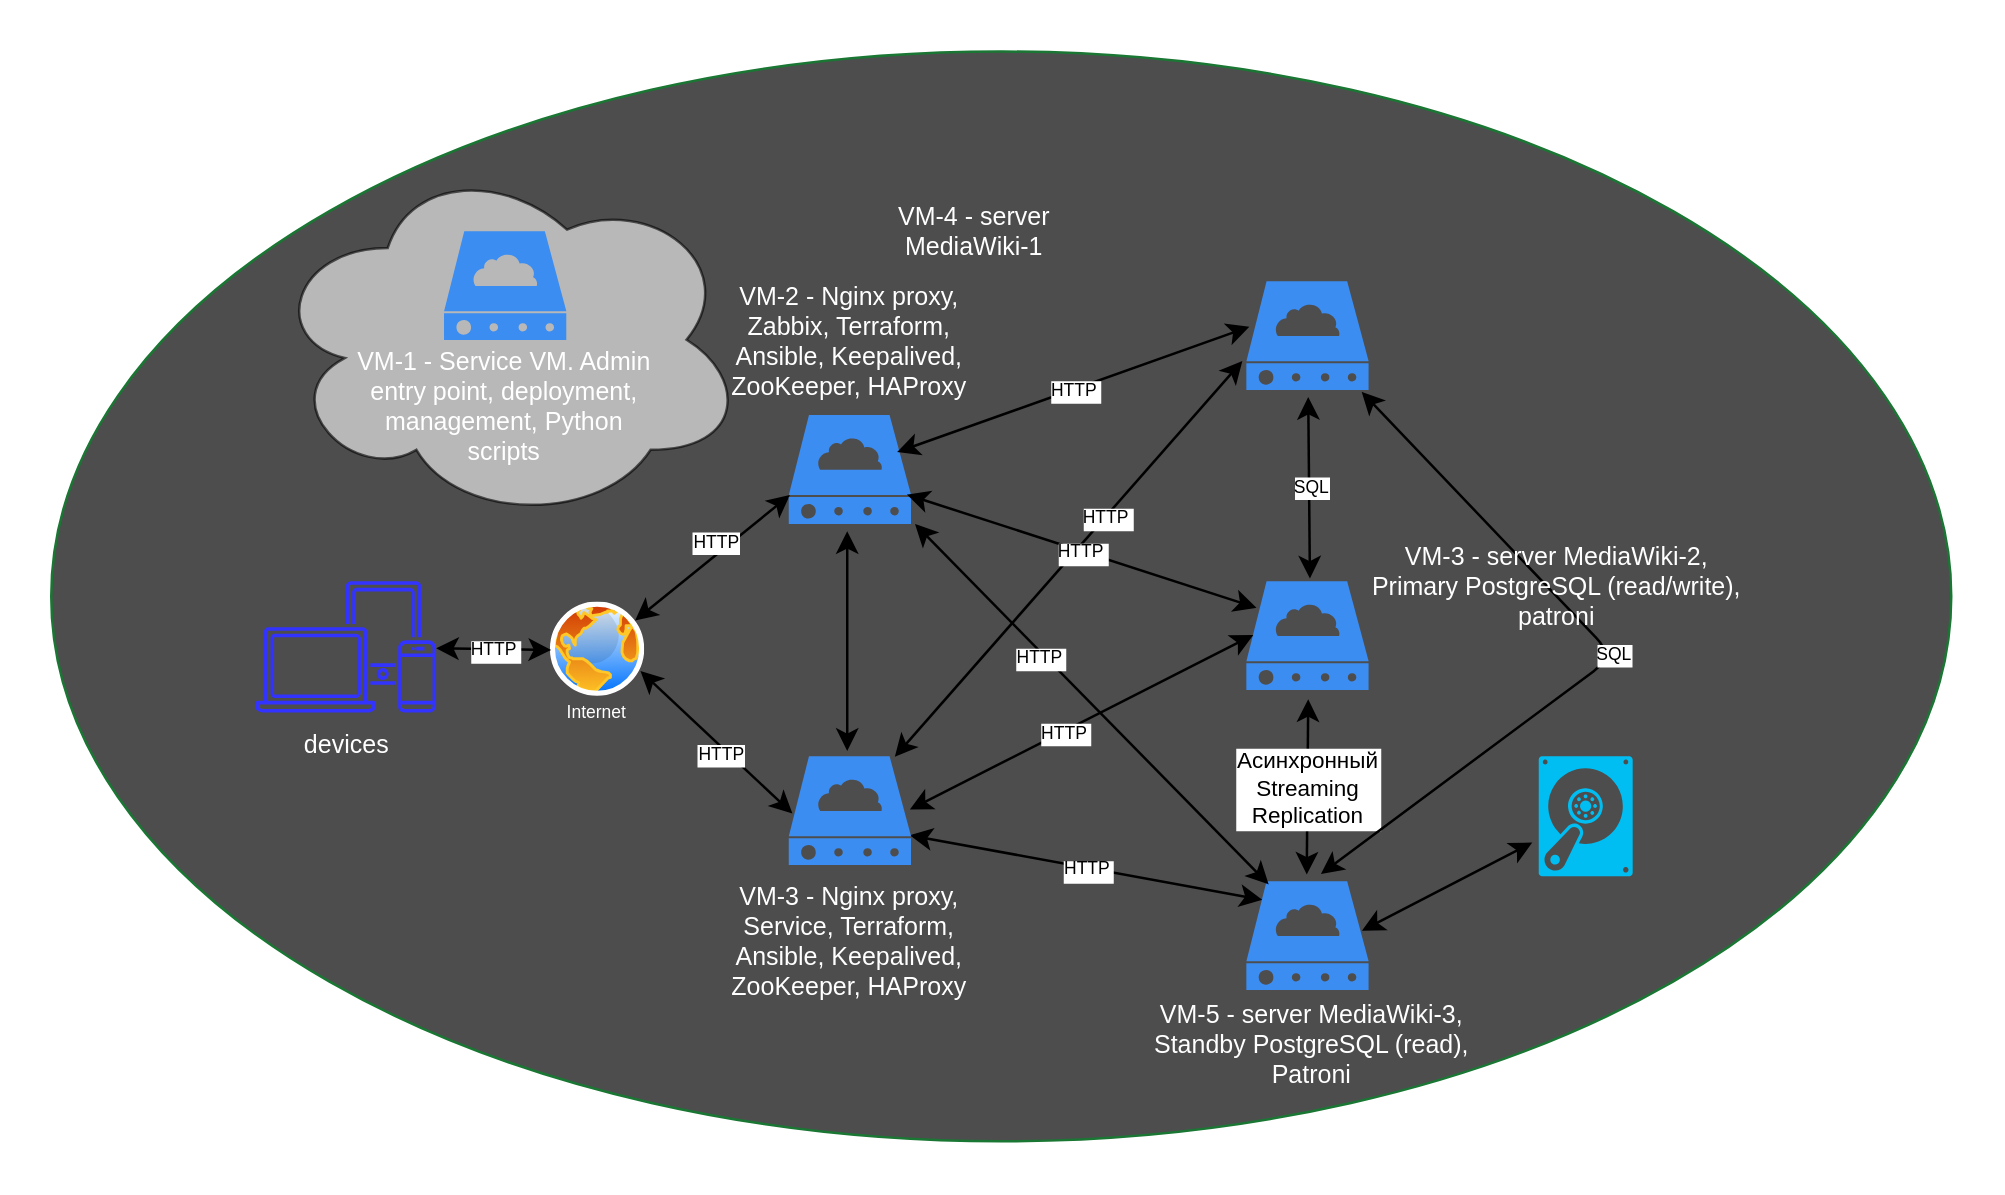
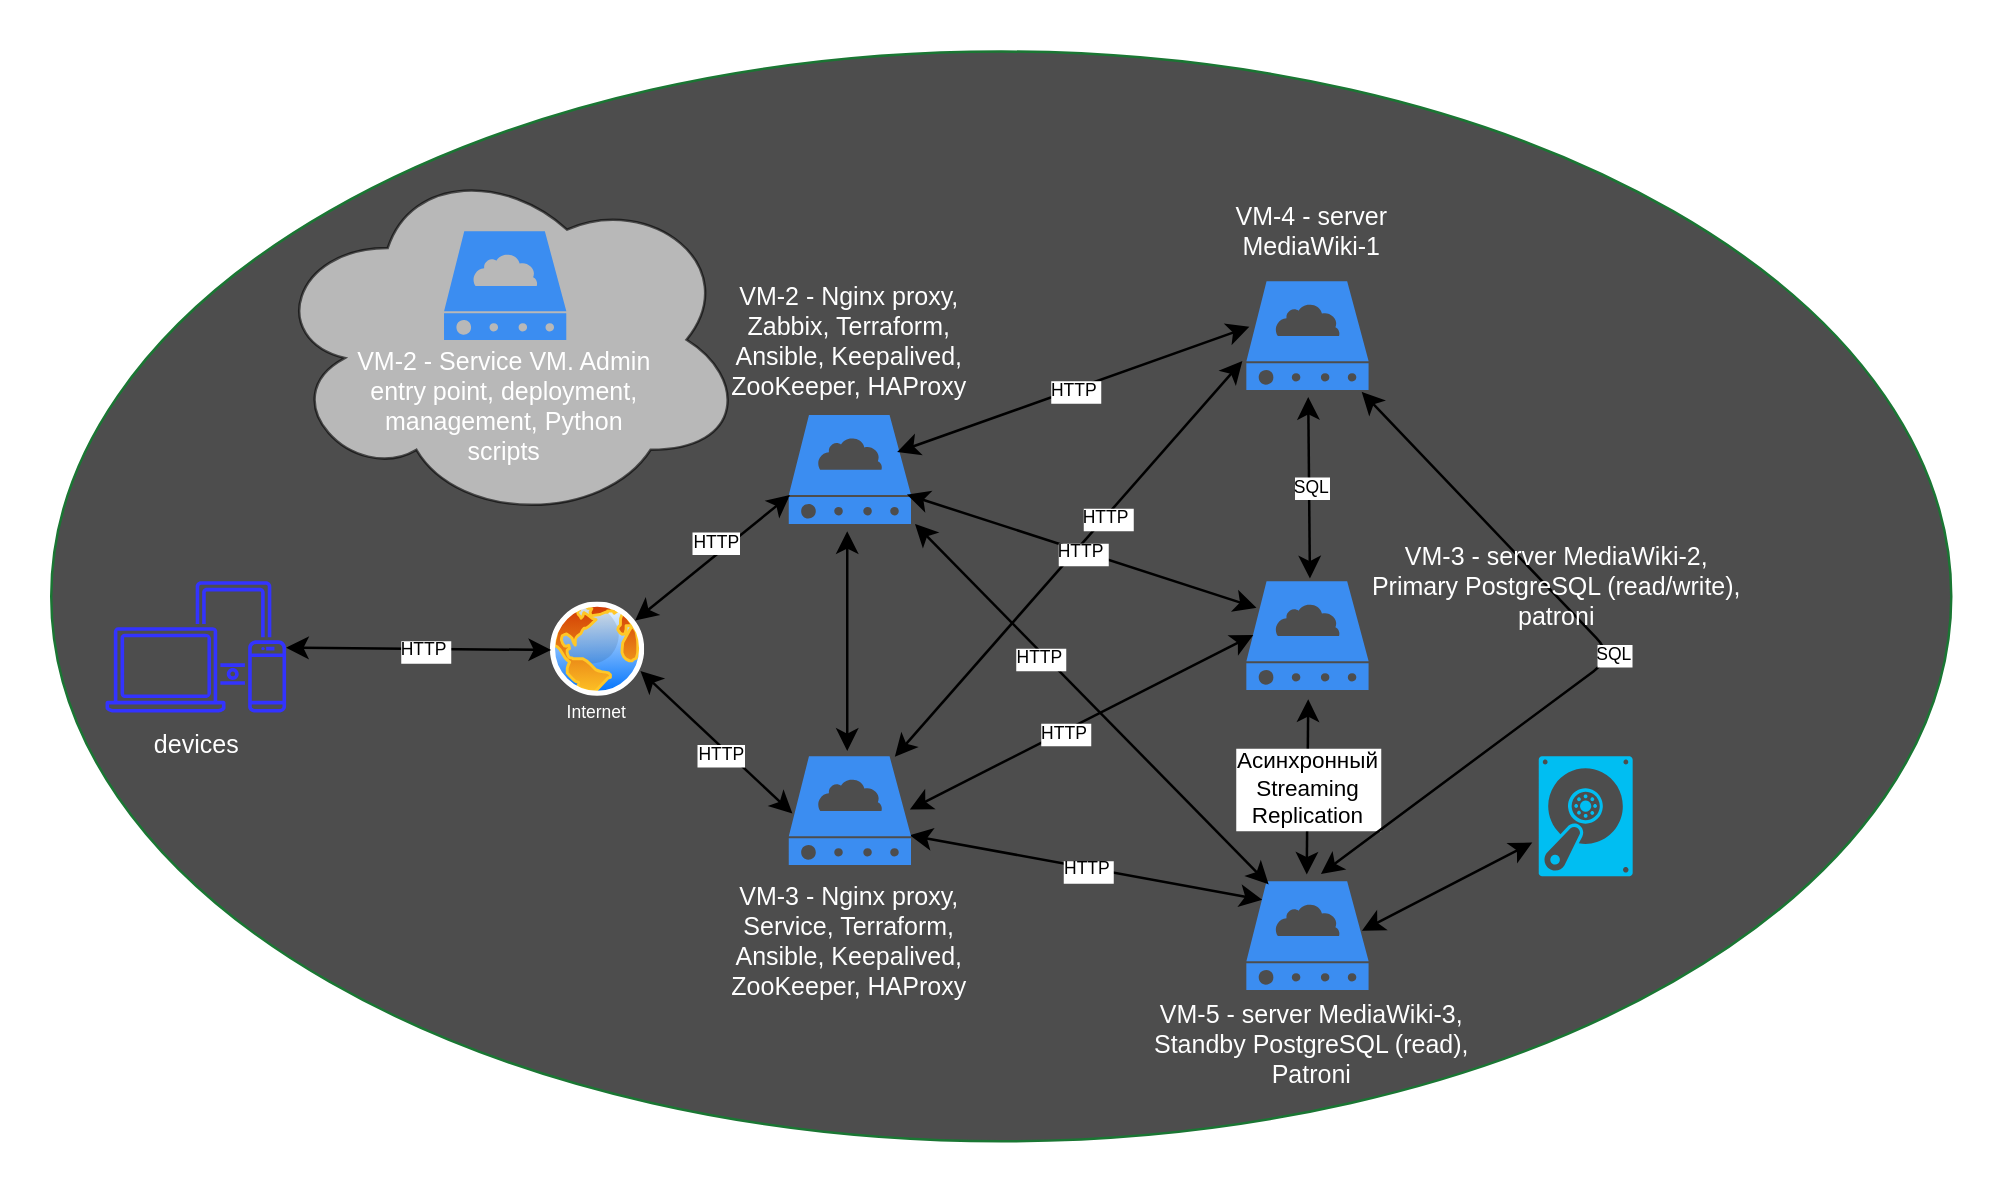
node "VM-4 - server MediaWiki-1": moved (975, 231) -> (1312, 231)
node "VM-1 - Service VM. Admin entry point, deployment, management, Python scripts": label "VM-1 - Service VM. Admin entry point, deployment, management, Python scripts" -> "VM-2 - Service VM. Admin entry point, deployment, management, Python scripts"
node "devices": moved (346, 647) -> (196, 647)
